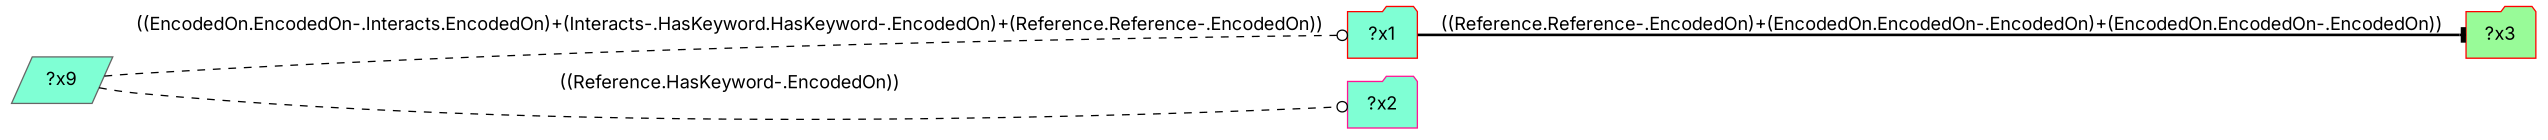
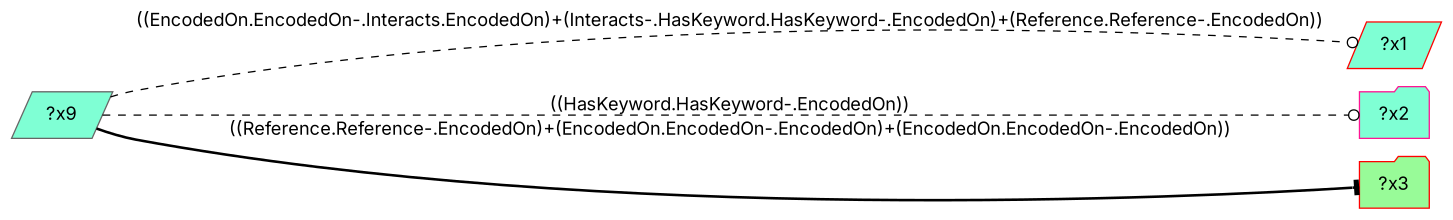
node "?x1": shape folder -> parallelogram
edge "?x1" -> "?x3": now "?x9" -> "?x3"
edge "?x9" -> "?x2": label "((Reference.HasKeyword-.EncodedOn))" -> "((HasKeyword.HasKeyword-.EncodedOn))"
